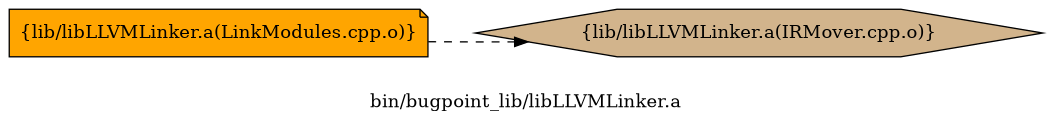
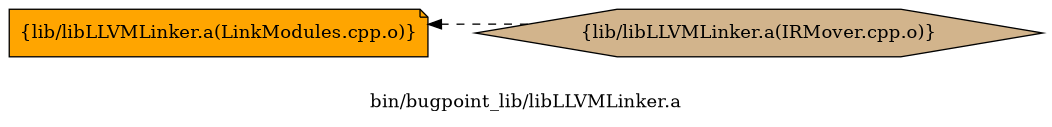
edge "{lib/libLLVMLinker.a(LinkModules.cpp.o)}" -> "{lib/libLLVMLinker.a(IRMover.cpp.o)}": reversed
